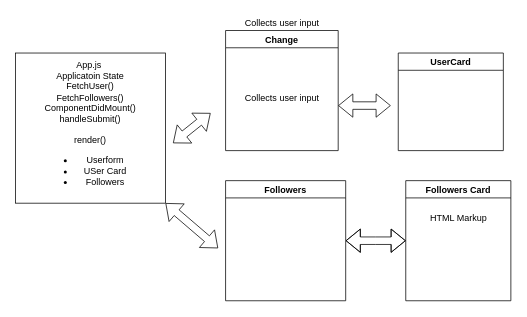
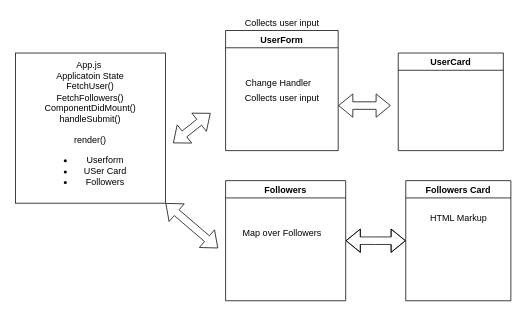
node "Change": label "Change" -> "UserForm"
node "Change Handler": added
node "Map over Followers": added
